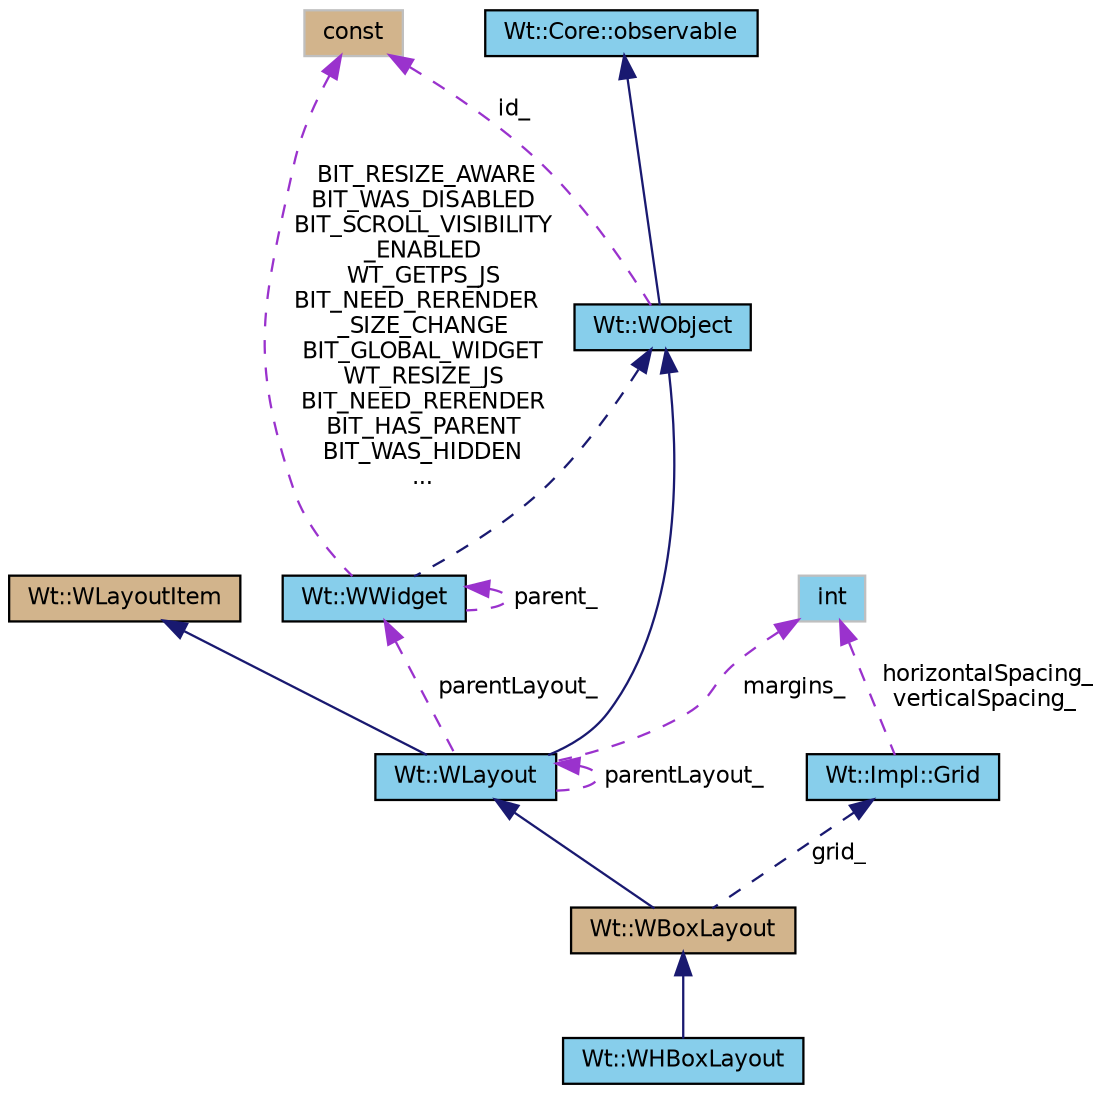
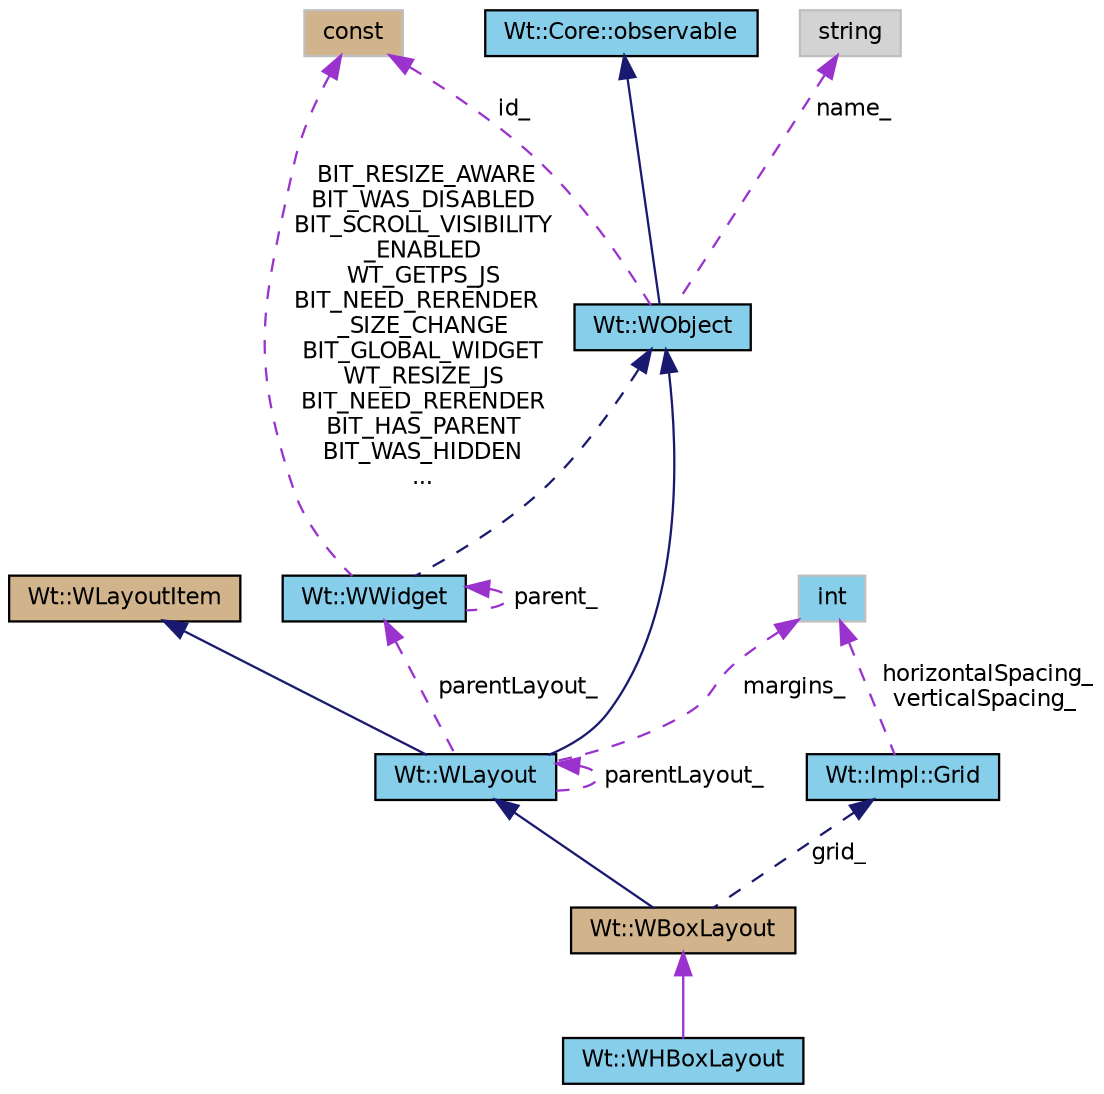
node "string": added
edge "Wt::WHBoxLayout" -> "Wt::WBoxLayout": color midnightblue -> darkorchid3
